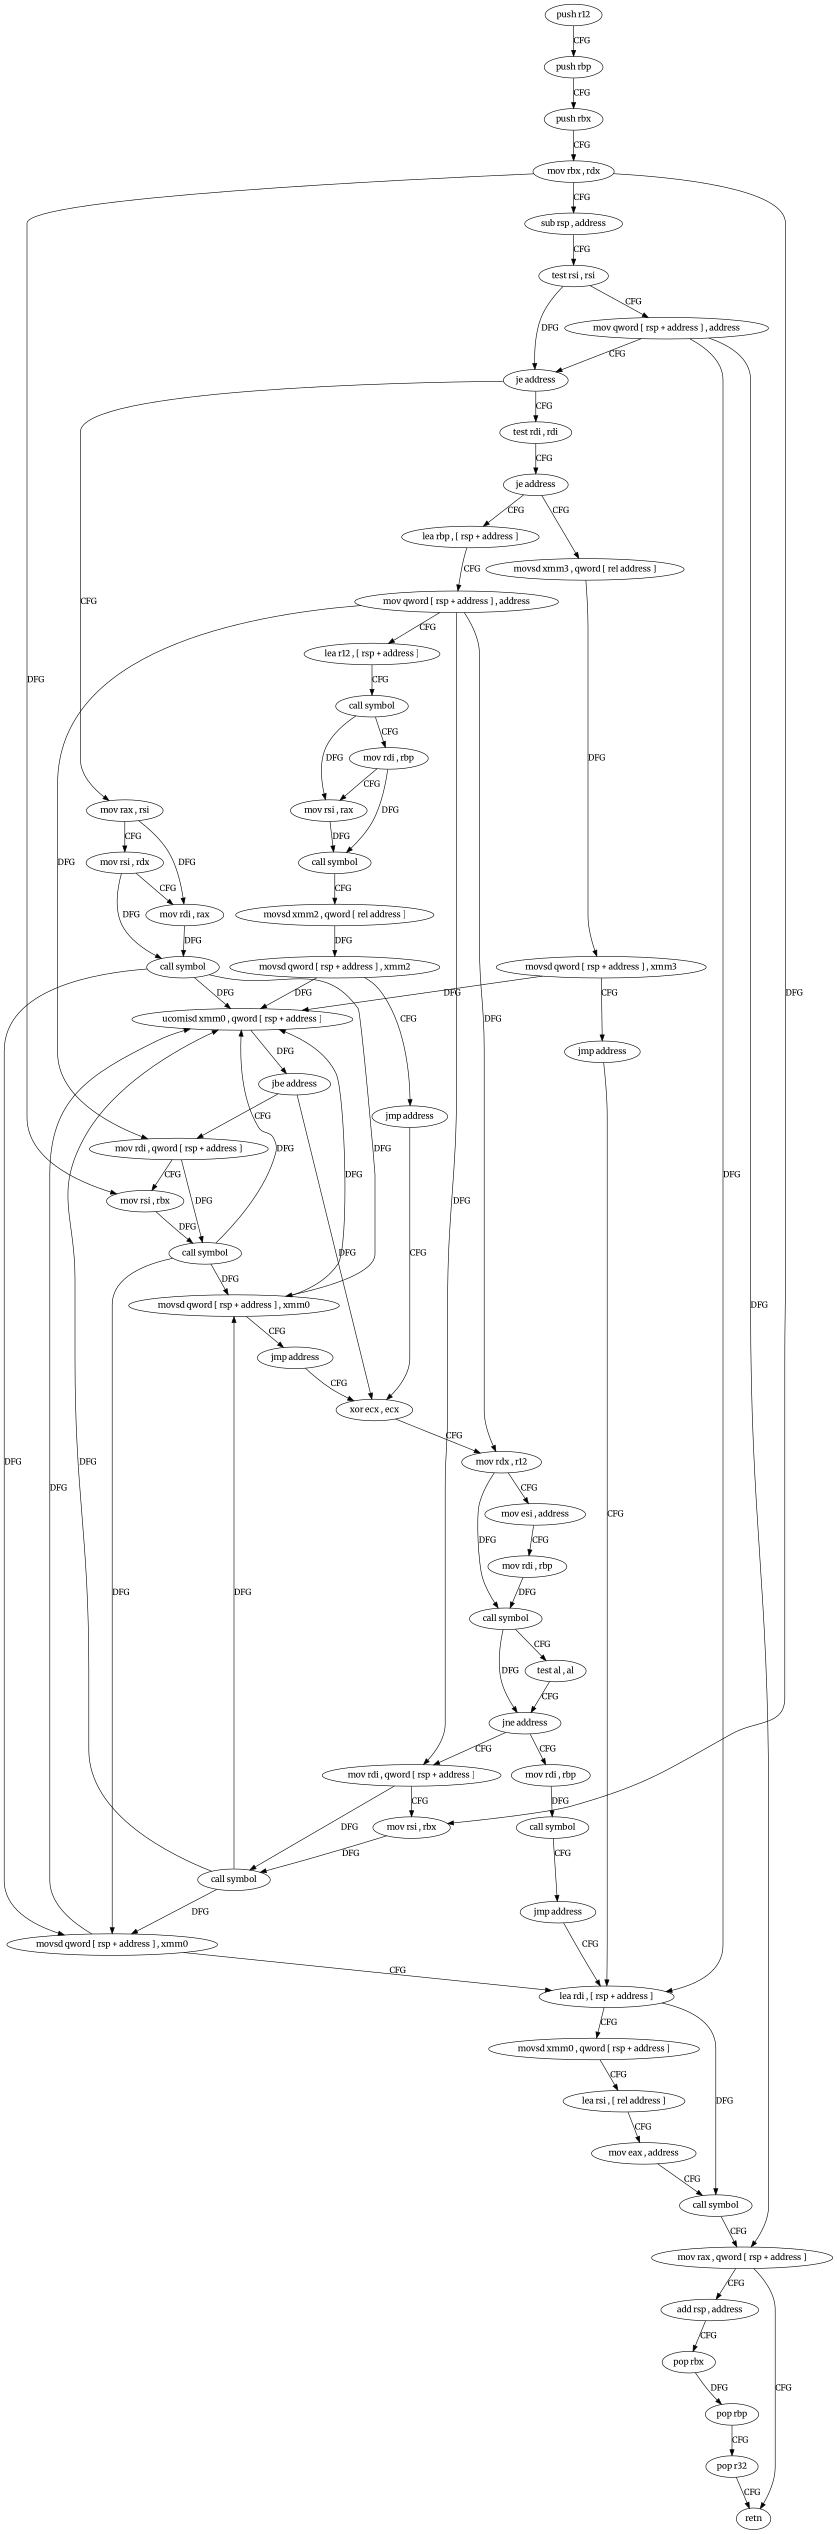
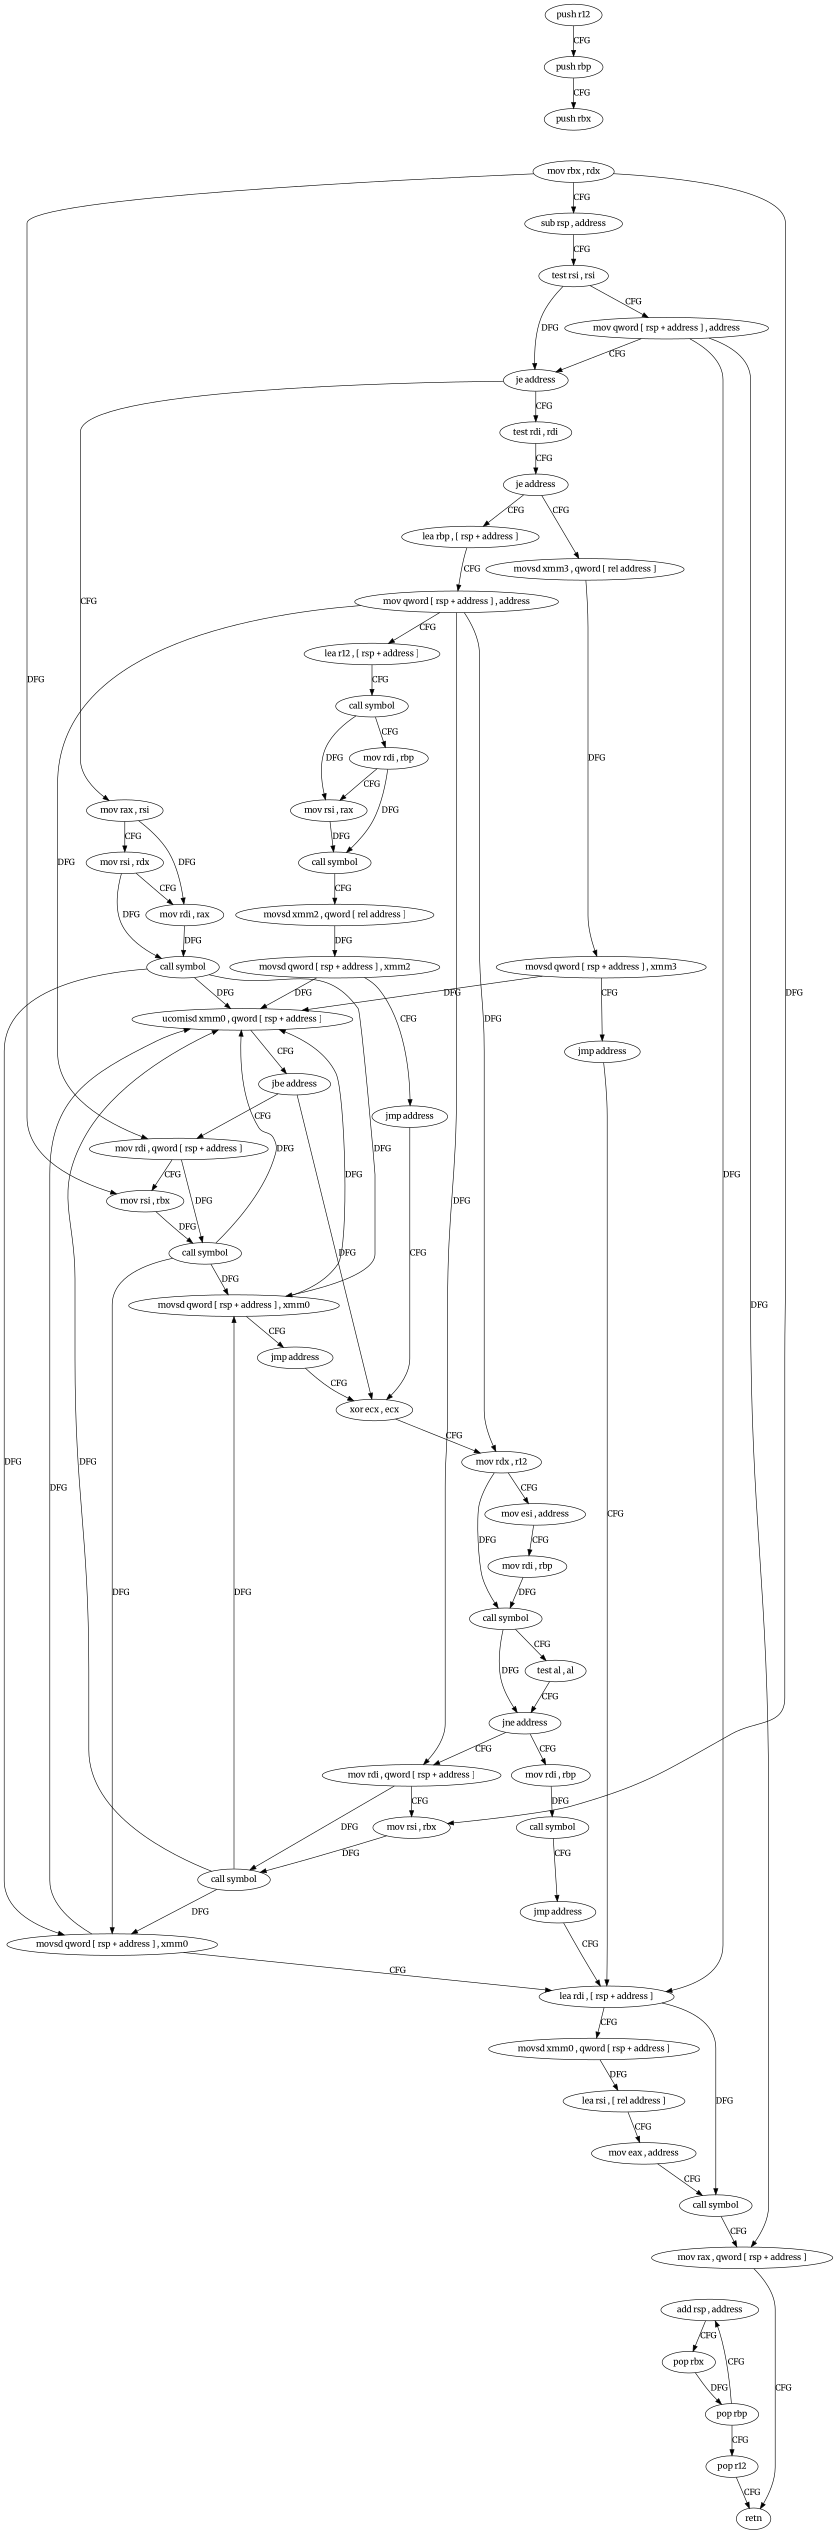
edge "push rbx" -> "mov rbx , rdx": removed, label "CFG"
edge "ucomisd xmm0 , qword [ rsp + address ]" -> "jbe address": label "DFG" -> "CFG"
edge "movsd xmm0 , qword [ rsp + address ]" -> "lea rsi , [ rel address ]": label "CFG" -> "DFG"
edge "mov rax , qword [ rsp + address ]" -> "add rsp , address": now "pop rbp" -> "add rsp , address"
node "pop r32": label "pop r32" -> "pop r12"
